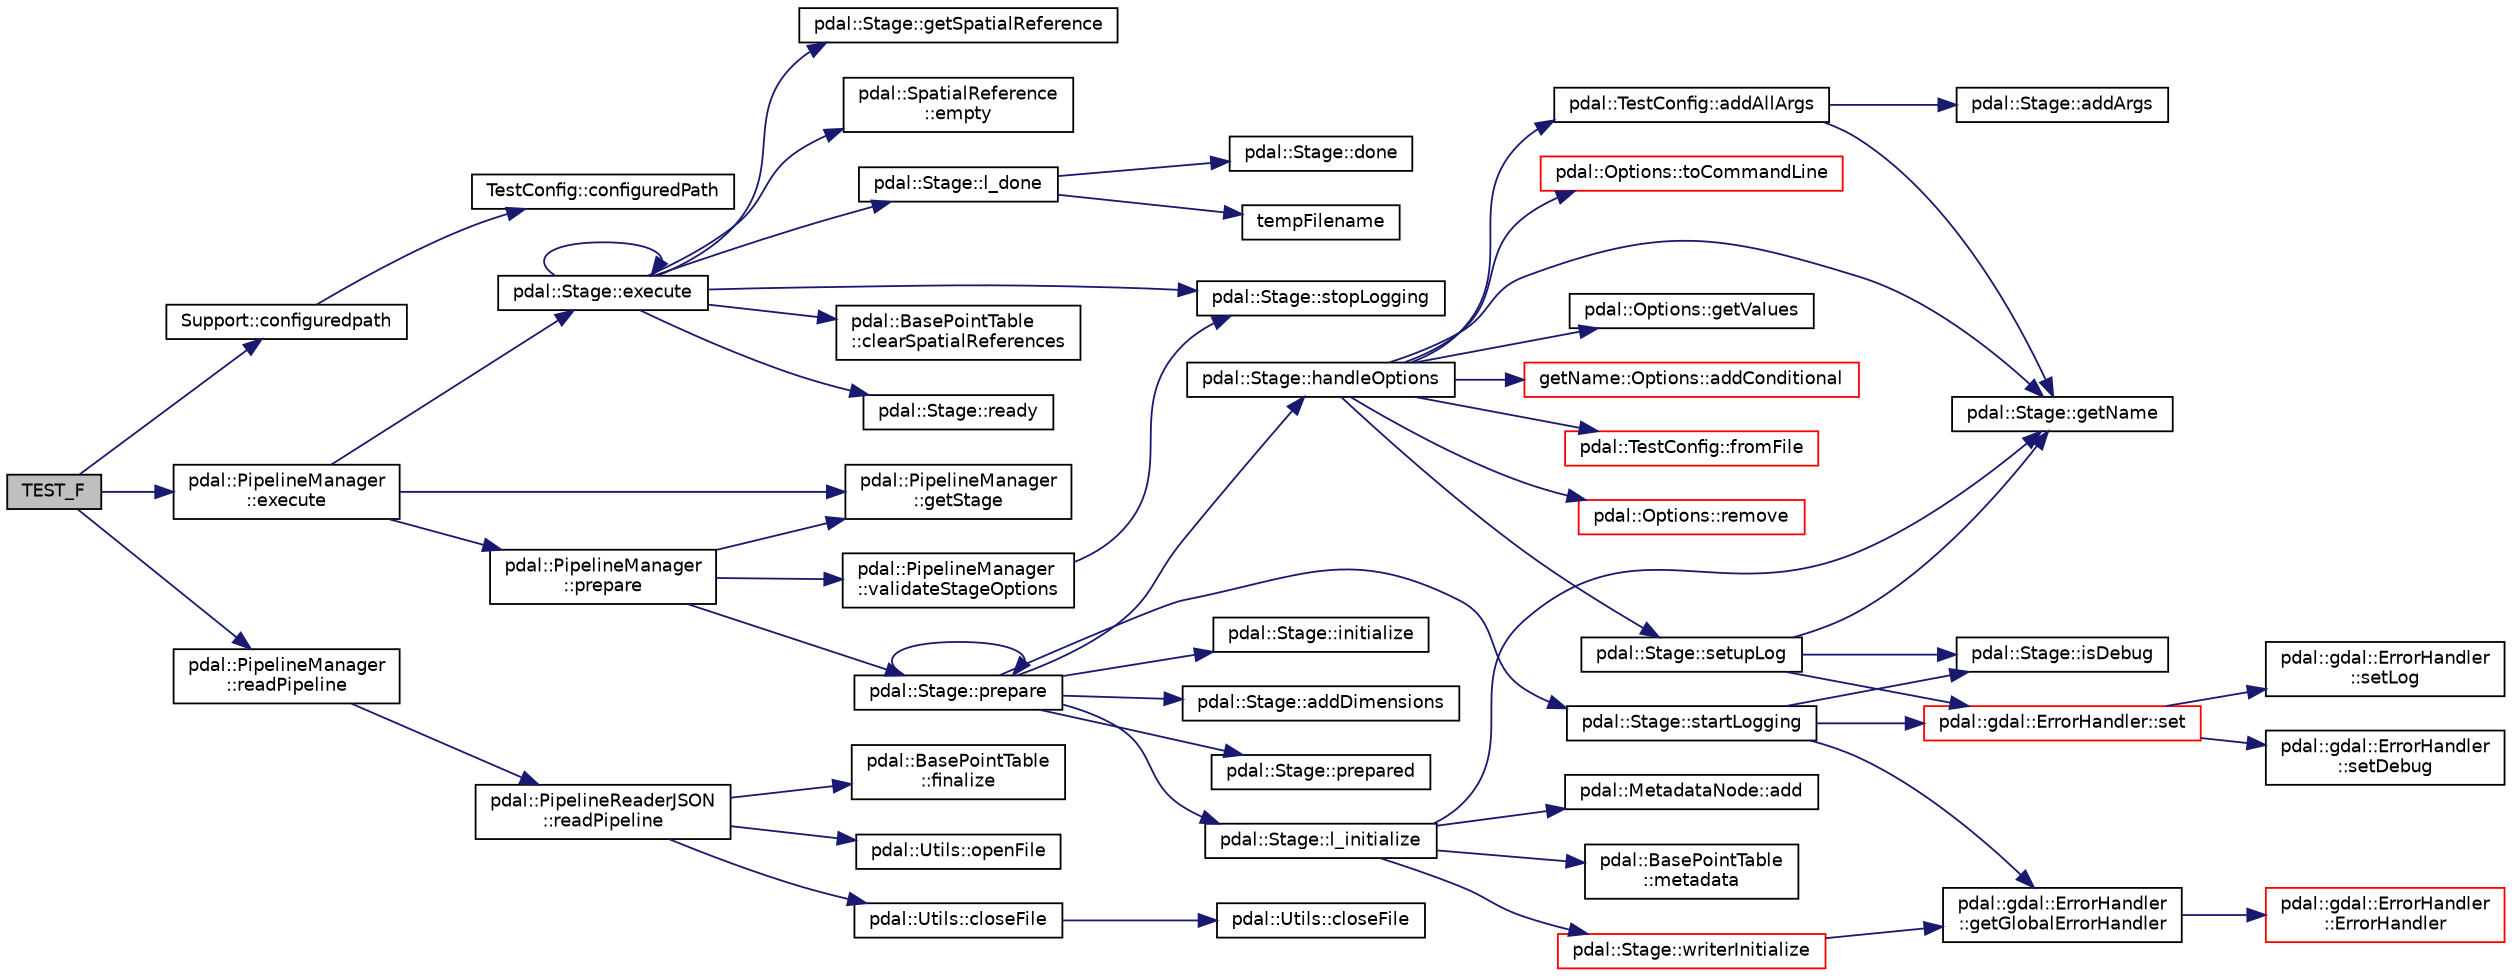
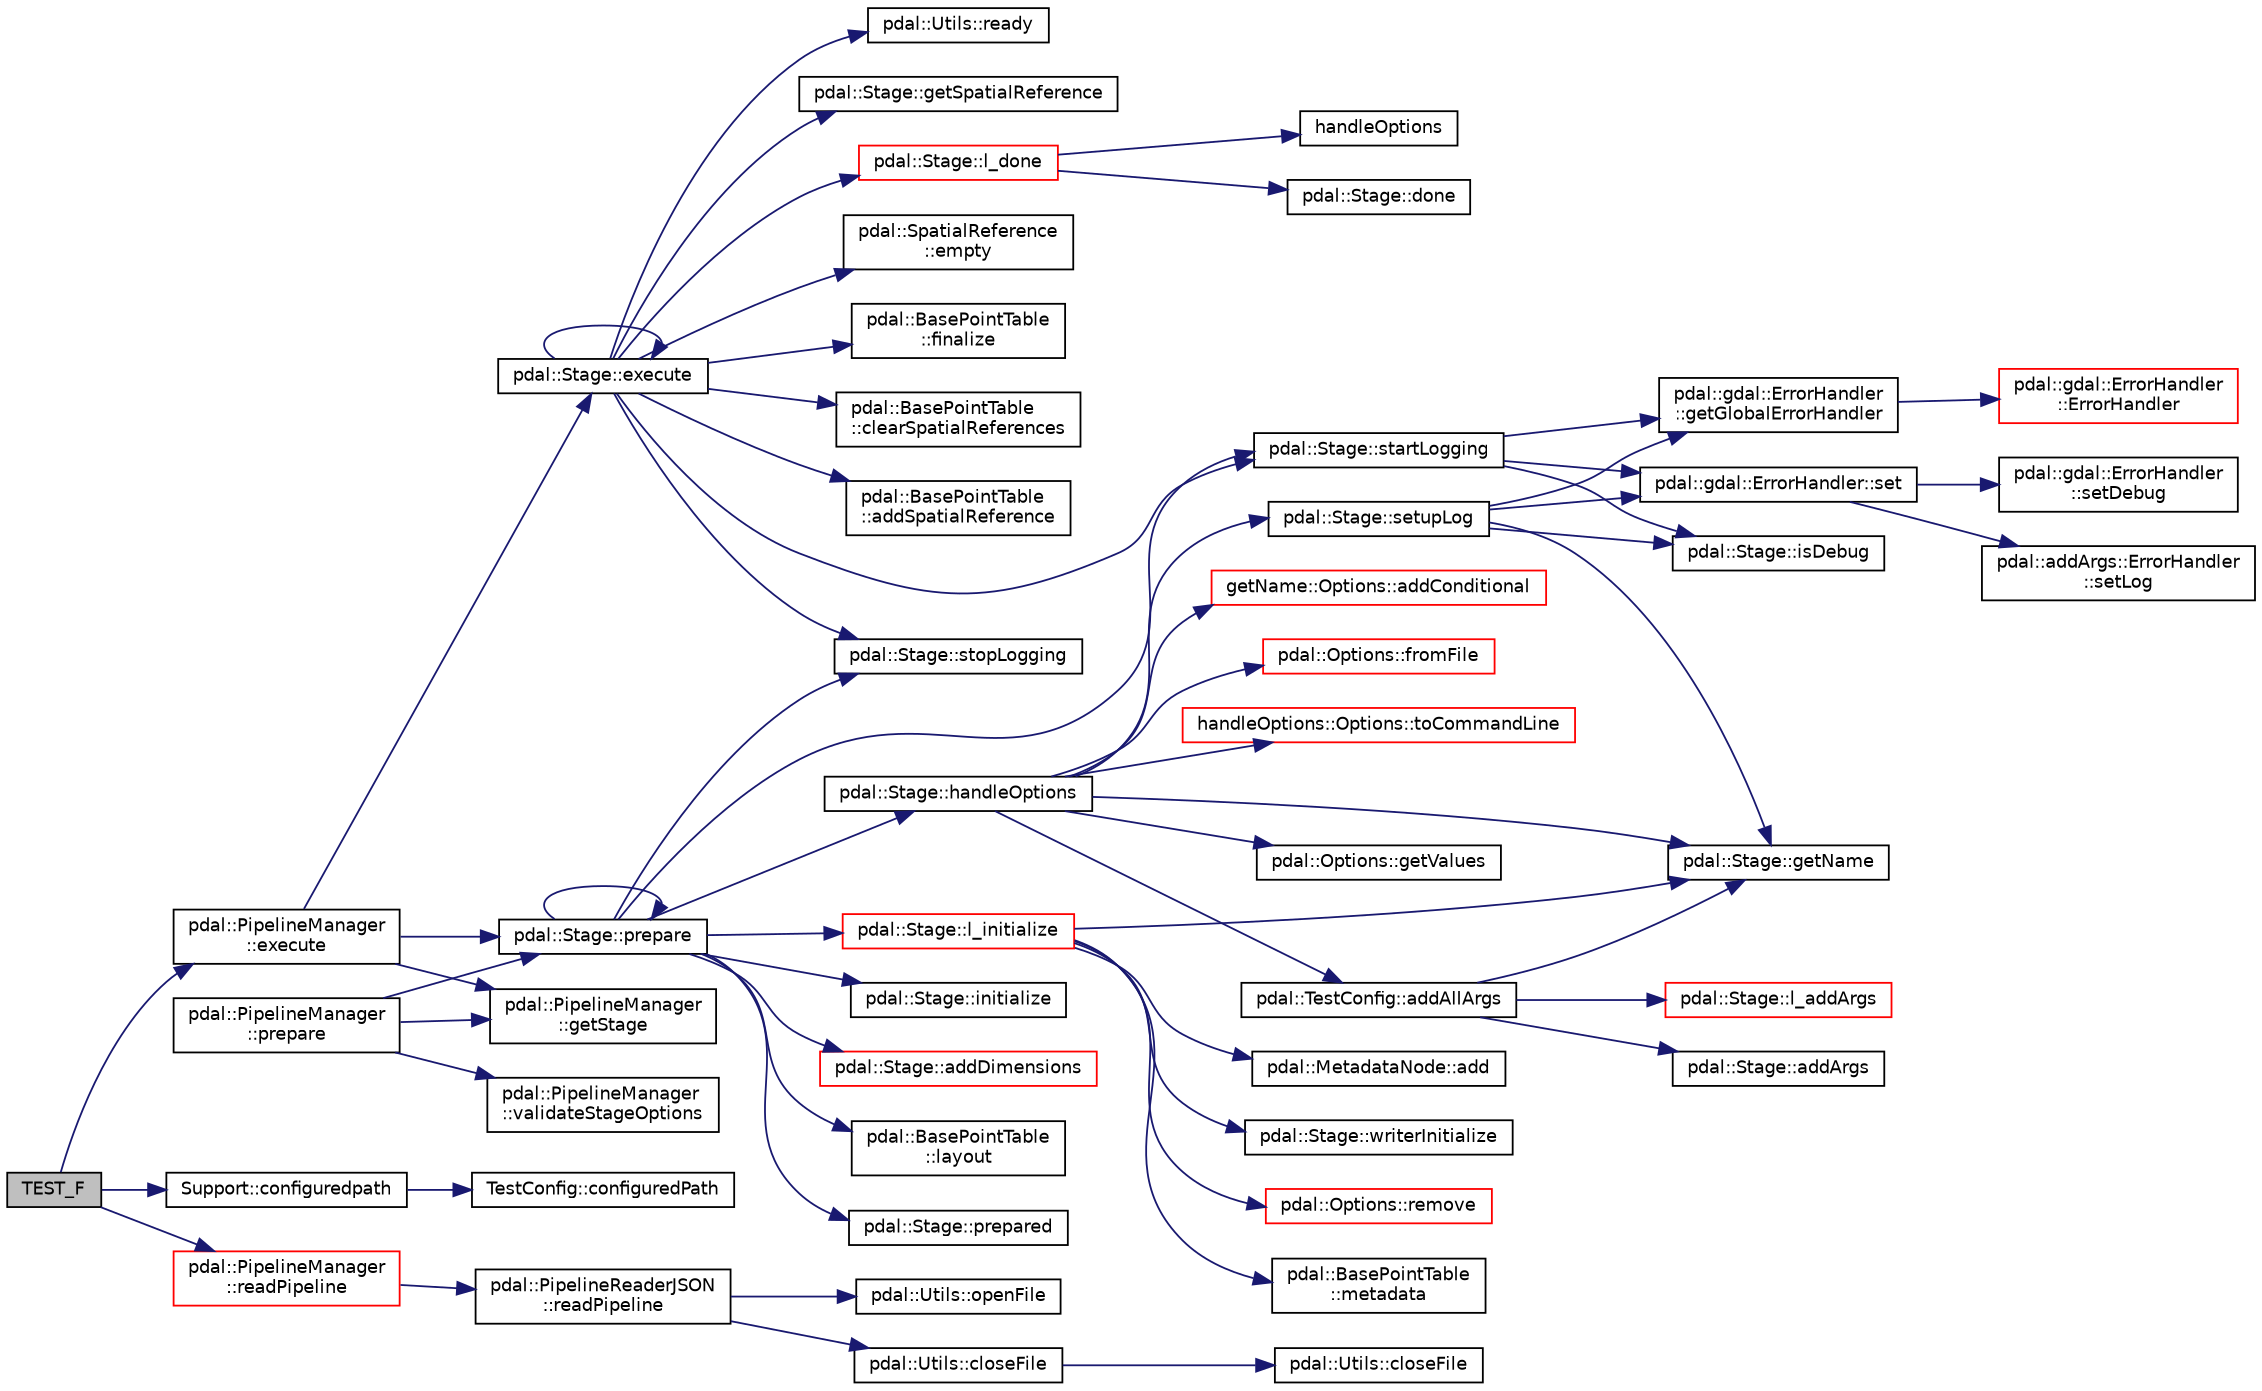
node "pdal::Options::toCommandLine": label "pdal::Options::toCommandLine" -> "handleOptions::Options::toCommandLine"
node "pdal::Stage::l_done": color black -> red
node "tempFilename": label "tempFilename" -> "handleOptions"
node "pdal::Stage::ready": label "pdal::Stage::ready" -> "pdal::Utils::ready"
edge "pdal::PipelineManager ::validateStageOptions" -> "pdal::Stage::stopLogging": now "pdal::Stage::prepare" -> "pdal::Stage::stopLogging"
node "pdal::TestConfig::fromFile": label "pdal::TestConfig::fromFile" -> "pdal::Options::fromFile"
edge "pdal::Stage::handleOptions" -> "pdal::Options::remove": now "pdal::Stage::l_initialize" -> "pdal::Options::remove"
node "pdal::BasePointTable ::addSpatialReference": added
edge "pdal::PipelineManager ::execute" -> "pdal::PipelineManager ::prepare": now "pdal::PipelineManager ::execute" -> "pdal::Stage::prepare"
edge "pdal::Stage::execute" -> "pdal::Stage::startLogging": added
node "pdal::gdal::ErrorHandler ::setLog": label "pdal::gdal::ErrorHandler ::setLog" -> "pdal::addArgs::ErrorHandler ::setLog"
node "pdal::PipelineManager ::readPipeline": color black -> red
node "pdal::Stage::addDimensions": color black -> red
node "pdal::gdal::ErrorHandler::set": color red -> black
edge "pdal::PipelineReaderJSON ::readPipeline" -> "pdal::BasePointTable ::finalize": now "pdal::Stage::execute" -> "pdal::BasePointTable ::finalize"
node "pdal::Stage::l_initialize": color black -> red
edge "pdal::Stage::writerInitialize" -> "pdal::gdal::ErrorHandler ::getGlobalErrorHandler": now "pdal::Stage::setupLog" -> "pdal::gdal::ErrorHandler ::getGlobalErrorHandler"
node "pdal::Stage::writerInitialize": color red -> black
node "pdal::Stage::l_addArgs": added
node "pdal::BasePointTable ::layout": added
